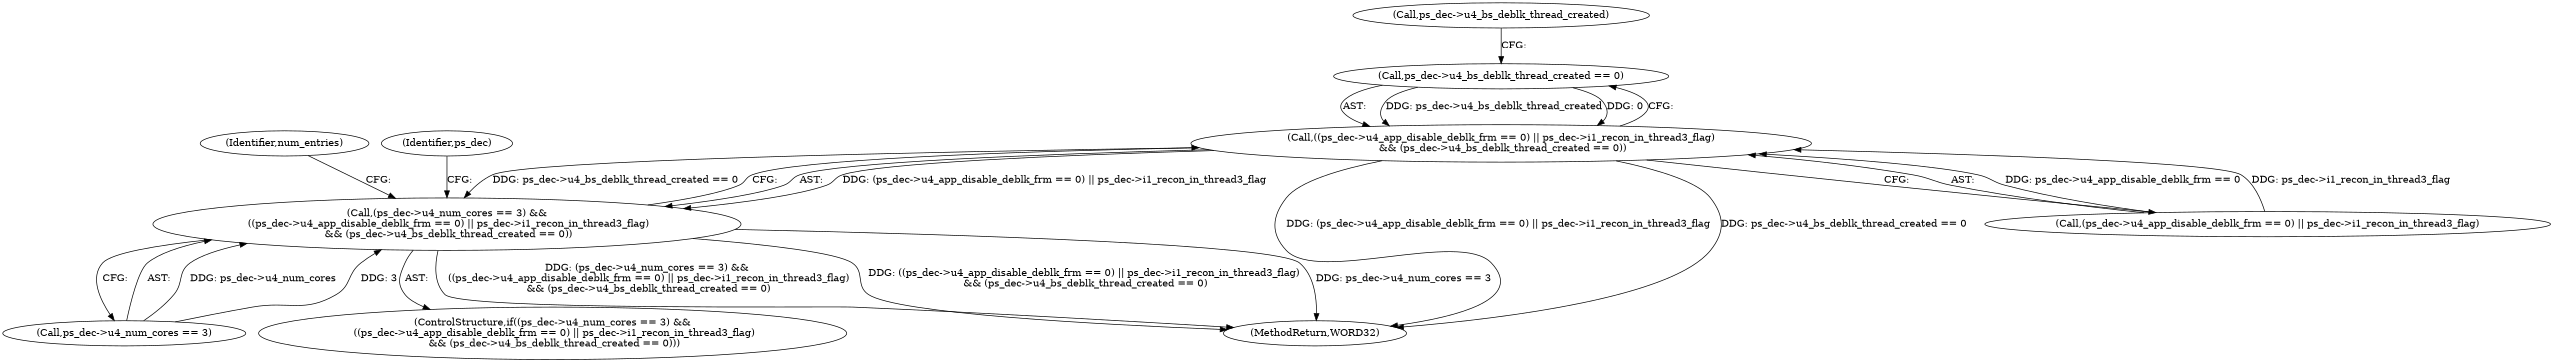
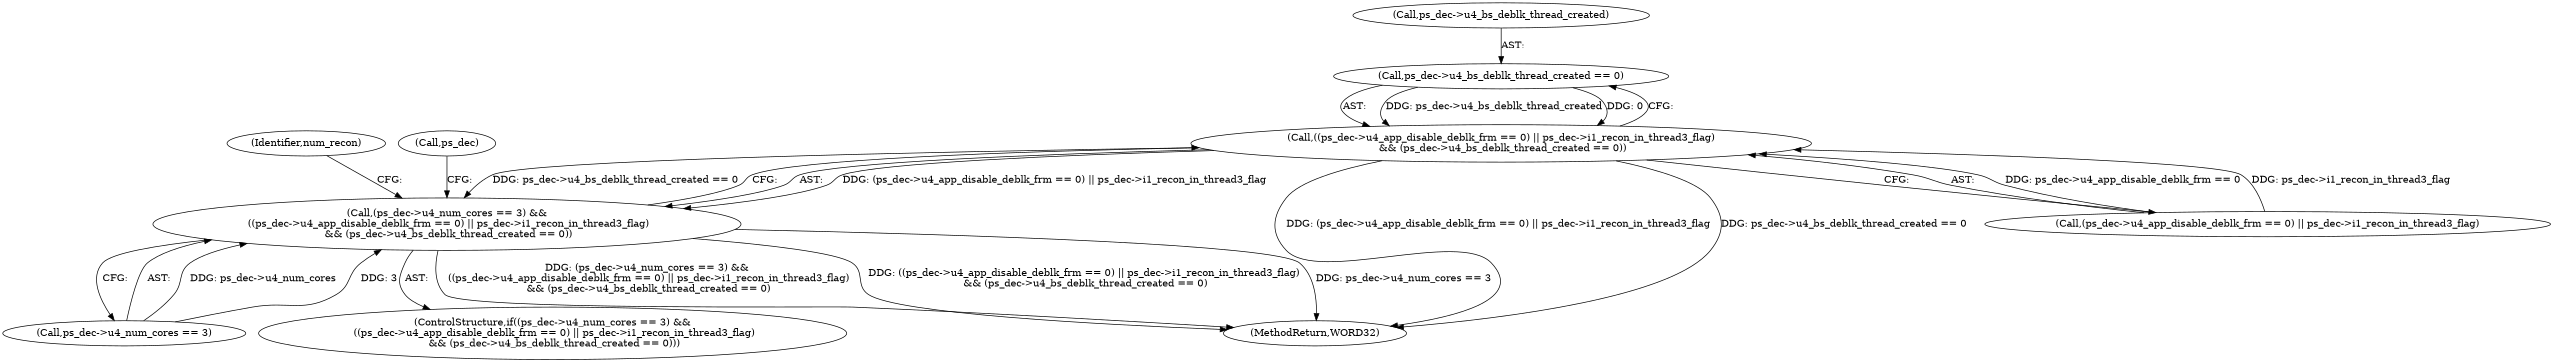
edge "(Call,ps_dec->u4_bs_deblk_thread_created)" -> "(Call,ps_dec->u4_bs_deblk_thread_created == 0)": label "CFG: " -> "AST: "
node "(Identifier,num_entries)": label "(Identifier,num_entries)" -> "(Identifier,num_recon)"
node "(Identifier,ps_dec)": label "(Identifier,ps_dec)" -> "(Call,ps_dec)"
